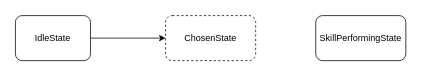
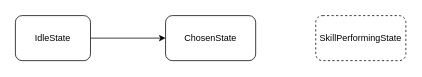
node "ChosenState": style dashed -> solid
node "SkillPerformingState": style solid -> dashed
